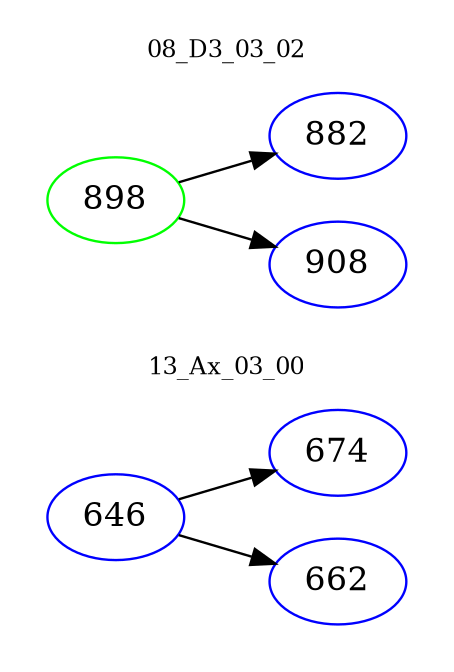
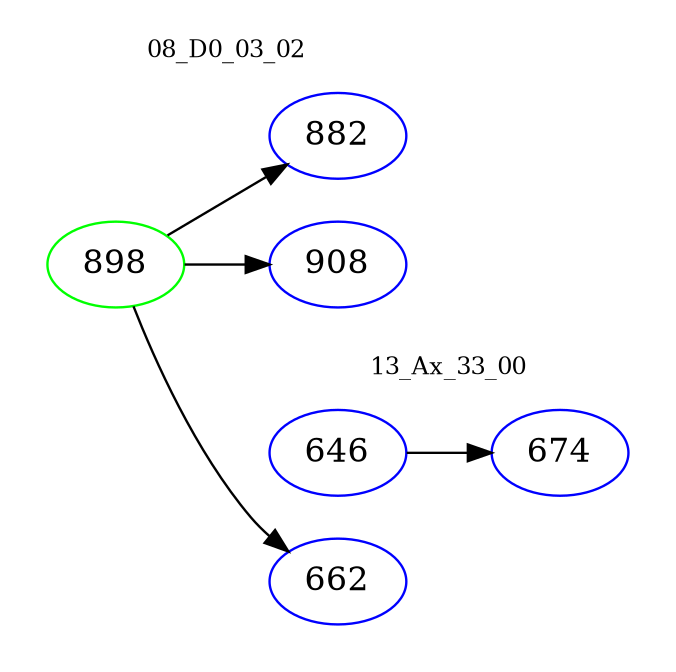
cluster "08_D3_03_02": label "08_D3_03_02" -> "08_D0_03_02"
cluster "13_Ax_03_00": label "13_Ax_03_00" -> "13_Ax_33_00"
edge "646" -> "662": now "898" -> "662"
